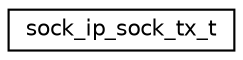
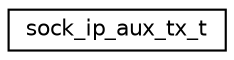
node "sock_ip_sock_tx_t": label "sock_ip_sock_tx_t" -> "sock_ip_aux_tx_t"
